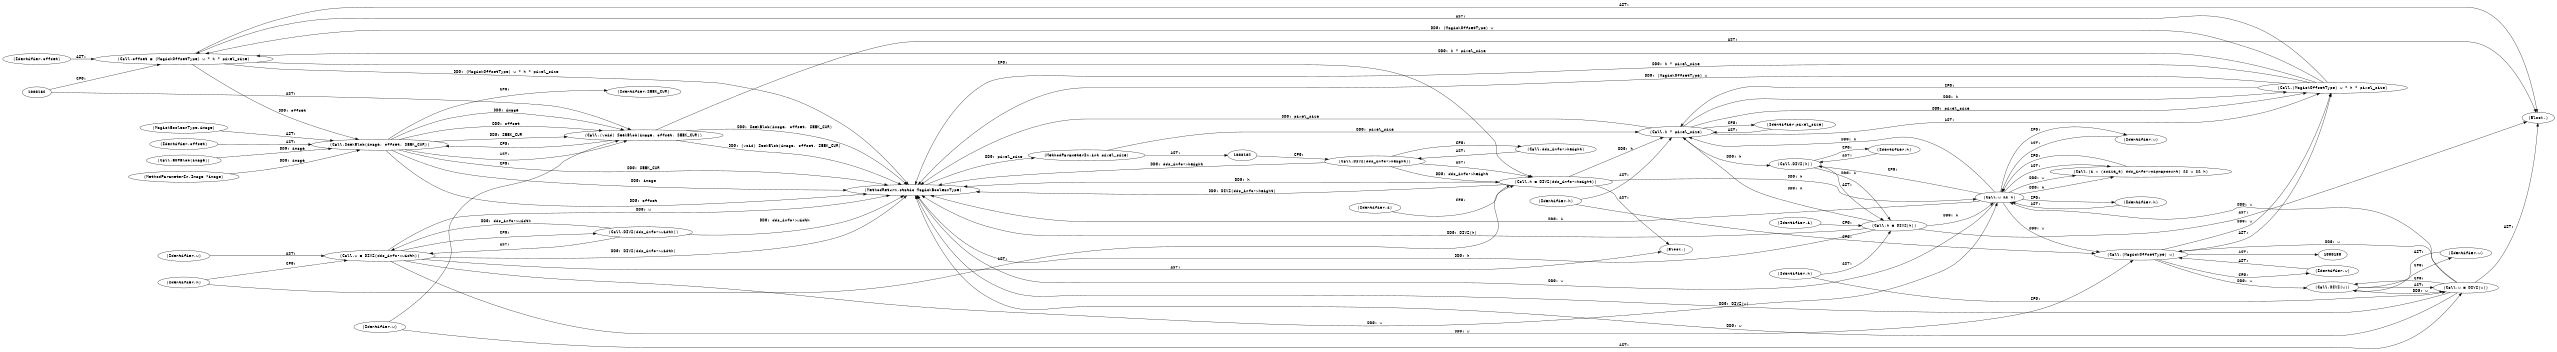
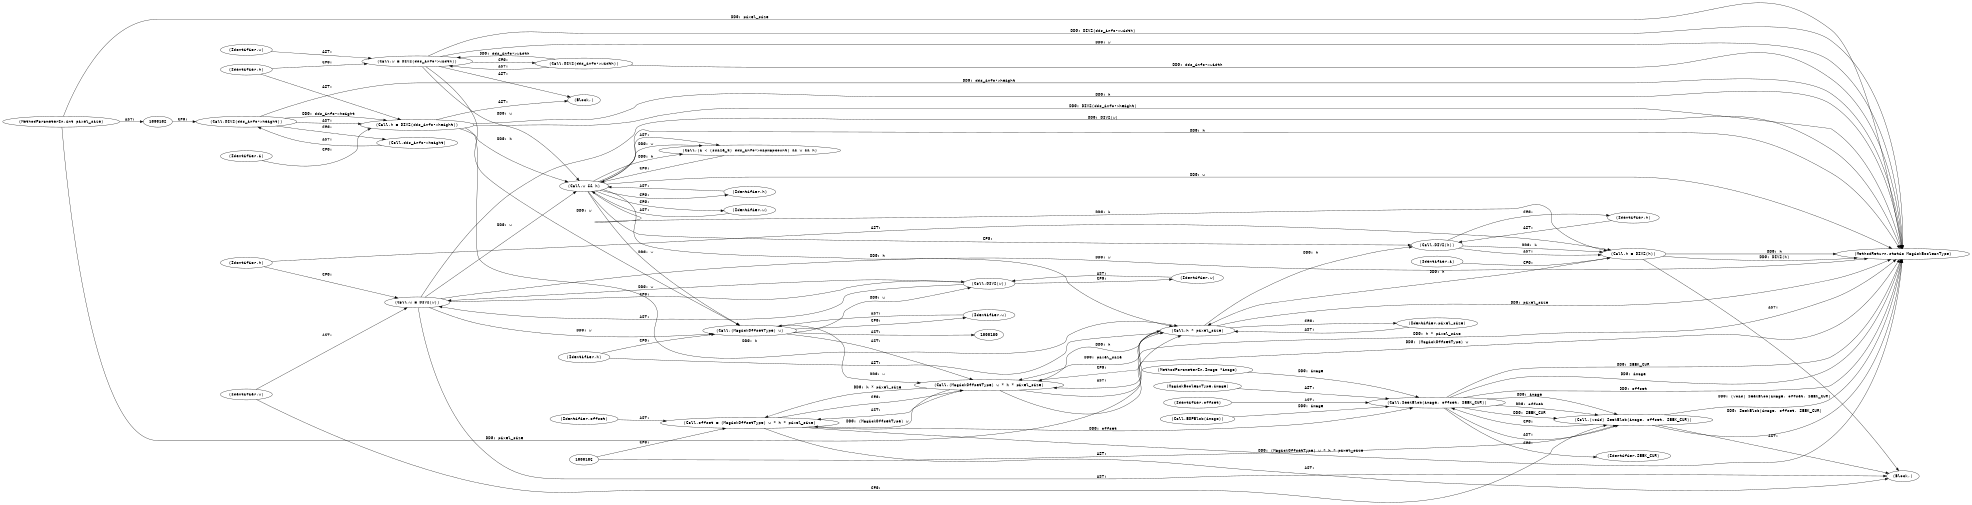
edge "(Call,offset = (MagickOffsetType) w * h * pixel_size)" -> "(Call,h = DIV2(dds_info->height))": now "(Call,offset = (MagickOffsetType) w * h * pixel_size)" -> "(Call,(MagickOffsetType) w * h * pixel_size)"
edge "(MethodReturn,static MagickBooleanType)" -> "(MethodParameterIn,int pixel_size)": reversed
edge "(Call,h = DIV2(h))" -> "(Call,w && h)": reversed
